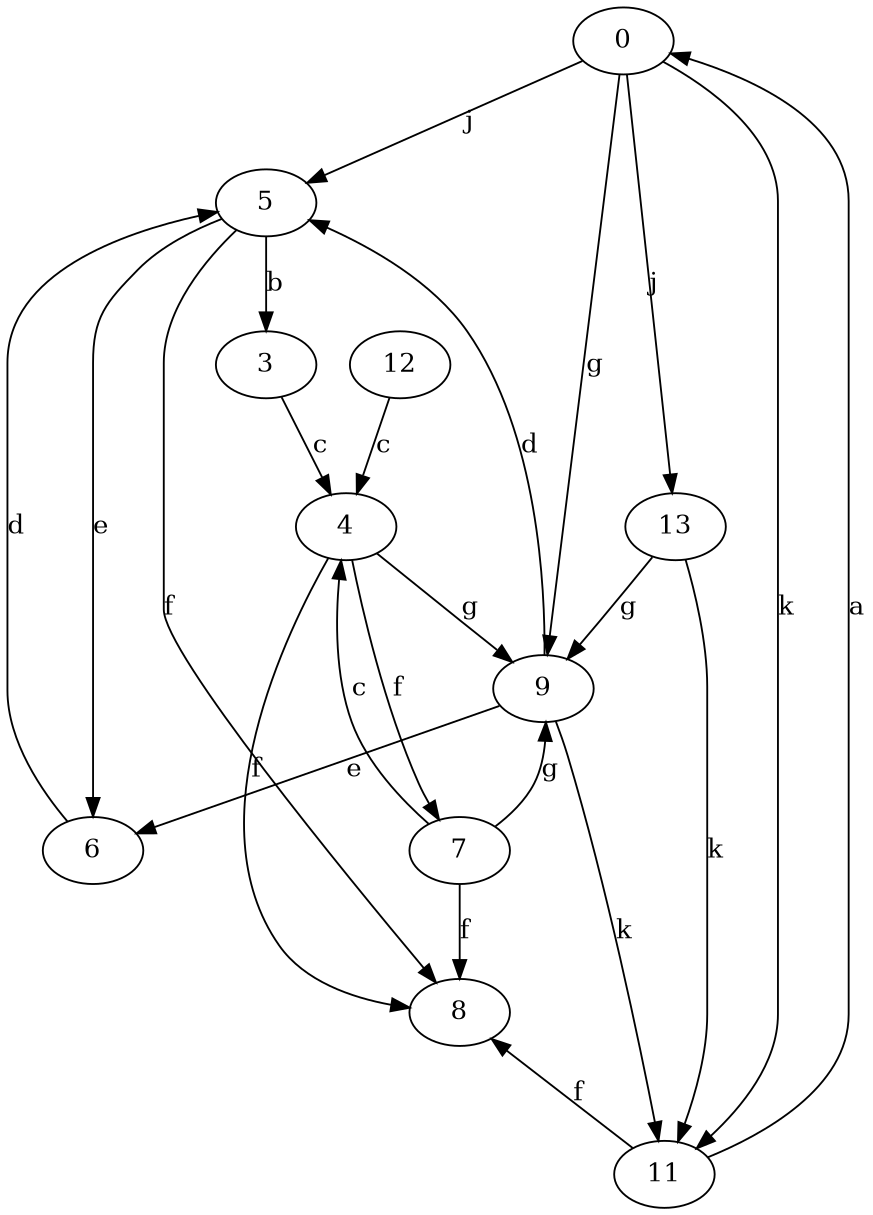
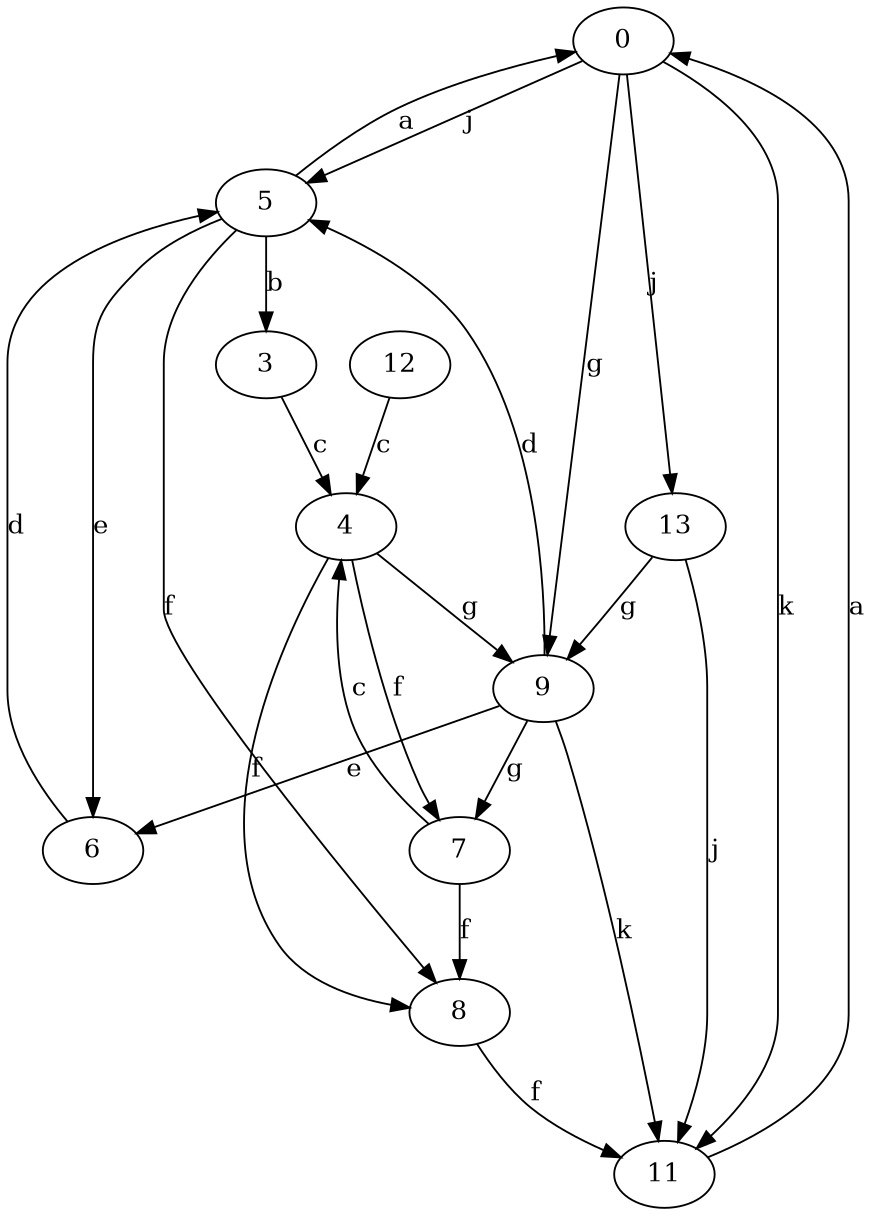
edge "5" -> "0": added, label "a"
edge "7" -> "9": reversed
edge "13" -> "11": label "k" -> "j"
edge "11" -> "8": reversed
